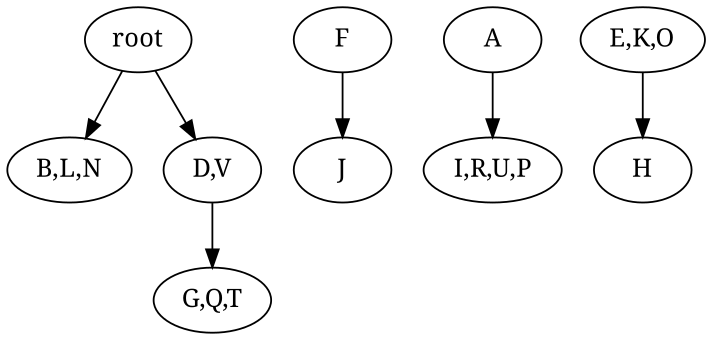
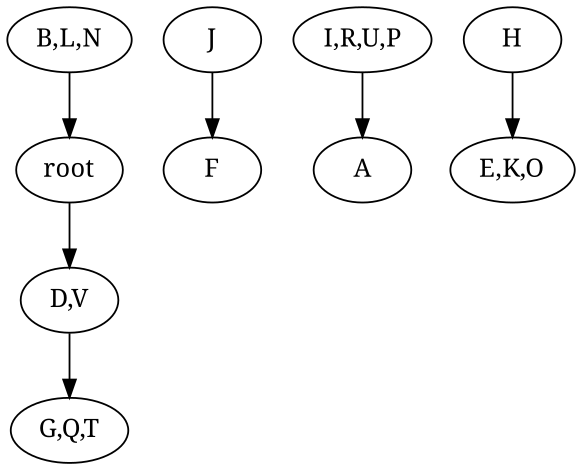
edge "root" -> "B,L,N": reversed
edge "F" -> "J": reversed
edge "A" -> "I,R,U,P": reversed
edge "E,K,O" -> "H": reversed
